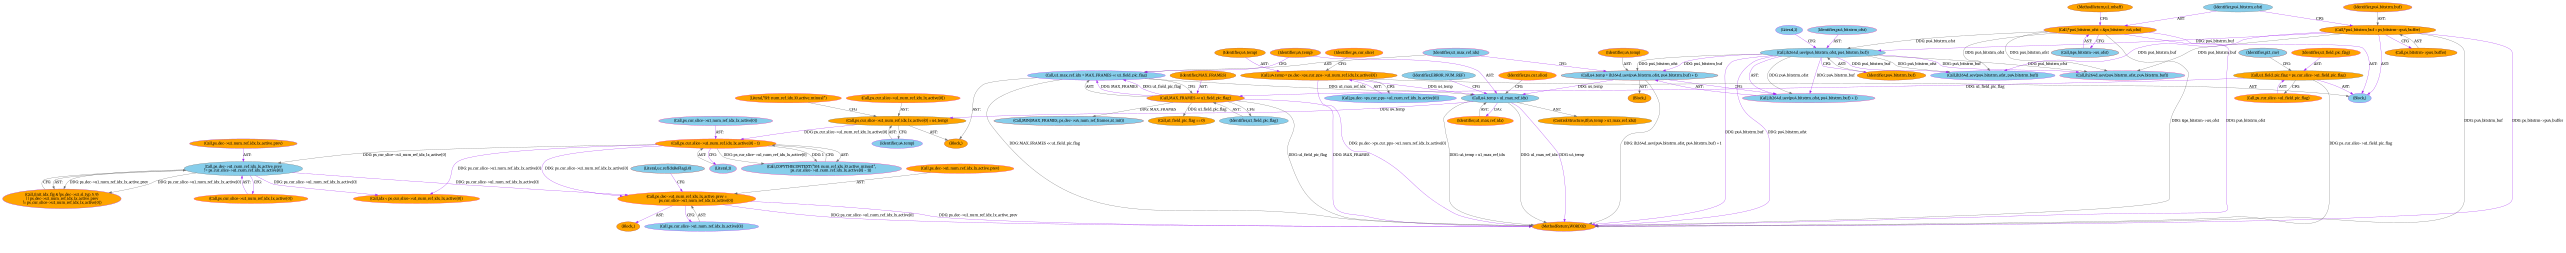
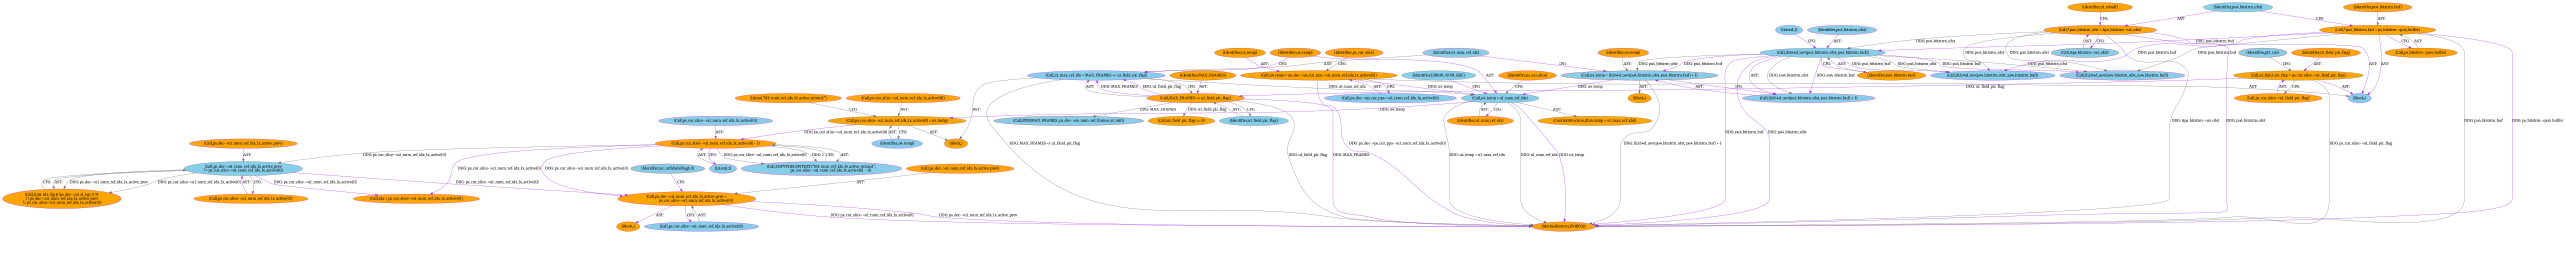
node "(MethodReturn,u1_mbaff)": label "(MethodReturn,u1_mbaff)" -> "(Identifier,u1_mbaff)"
node "(Literal,uc_refIdxReFlagL0)": label "(Literal,uc_refIdxReFlagL0)" -> "(Identifier,uc_refIdxReFlagL0)"
